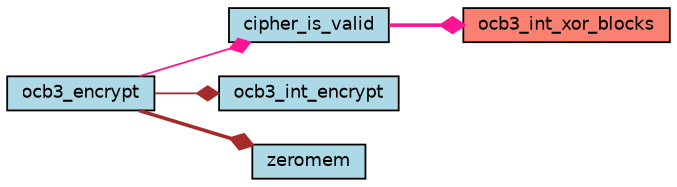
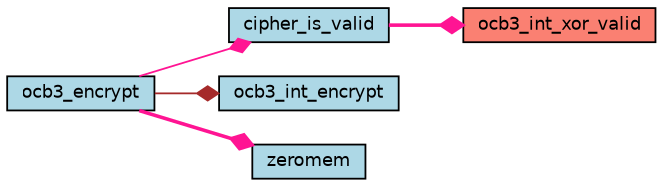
node "ocb3_int_xor_blocks": label "ocb3_int_xor_blocks" -> "ocb3_int_xor_valid"
edge "ocb3_encrypt" -> "zeromem": color brown -> deeppink
